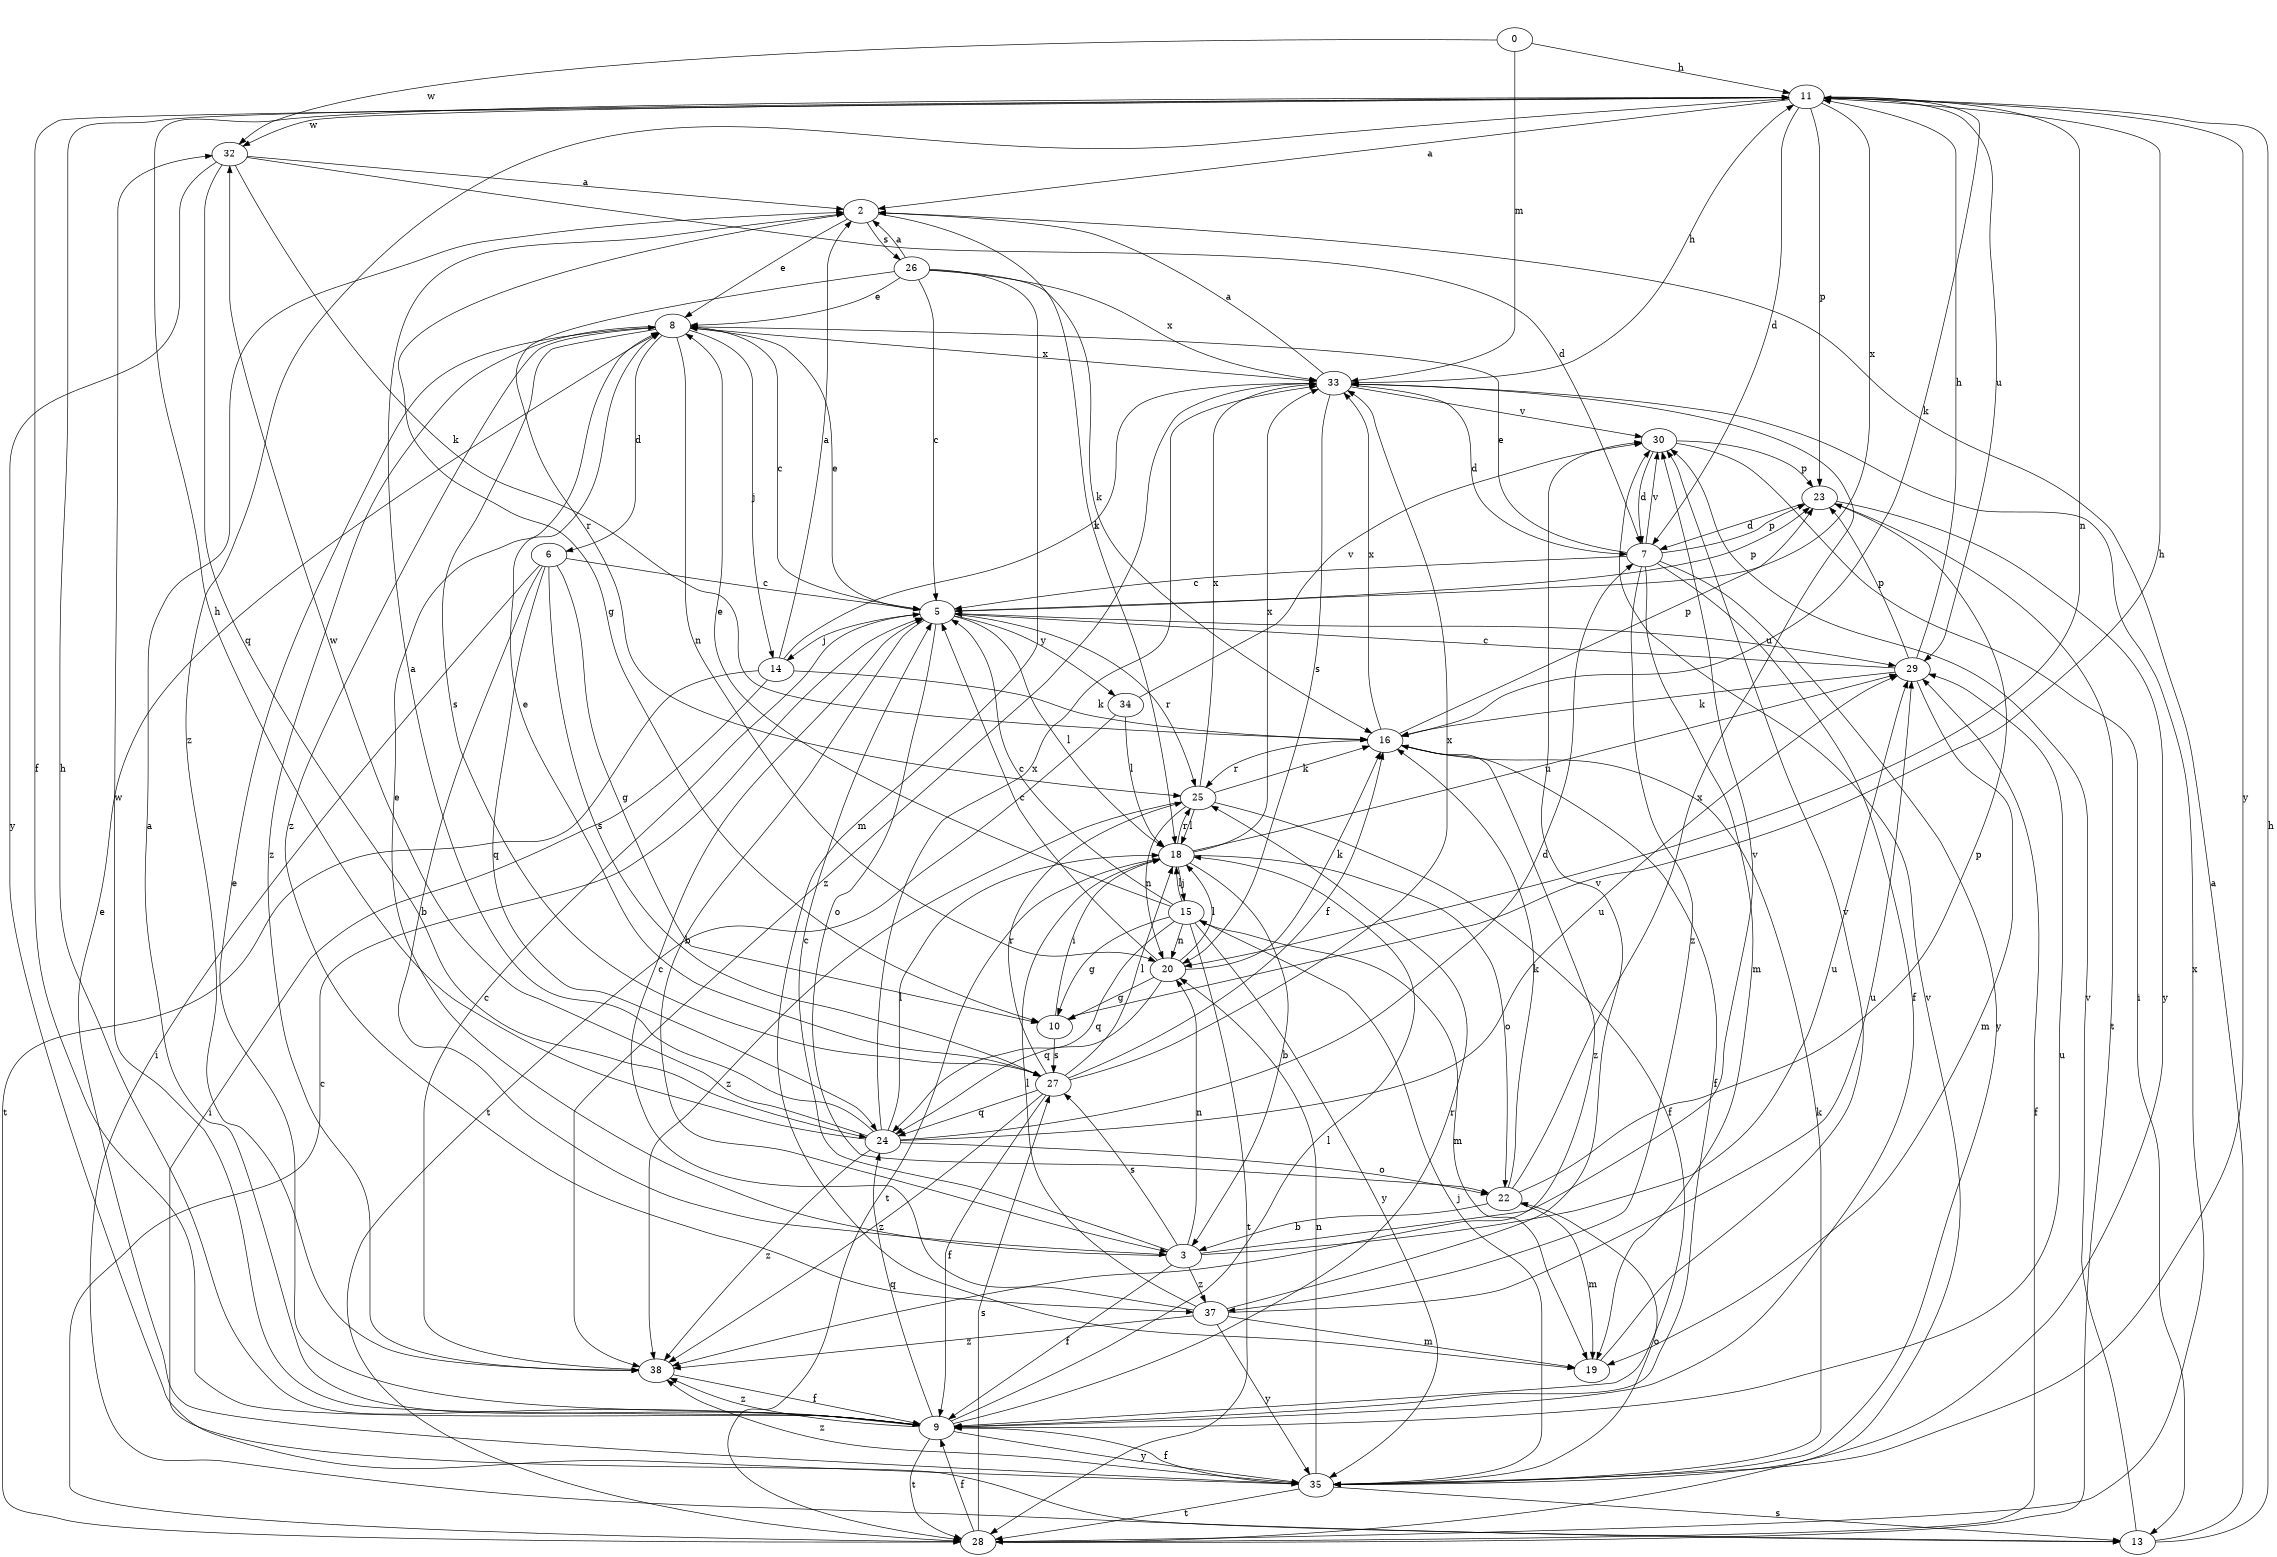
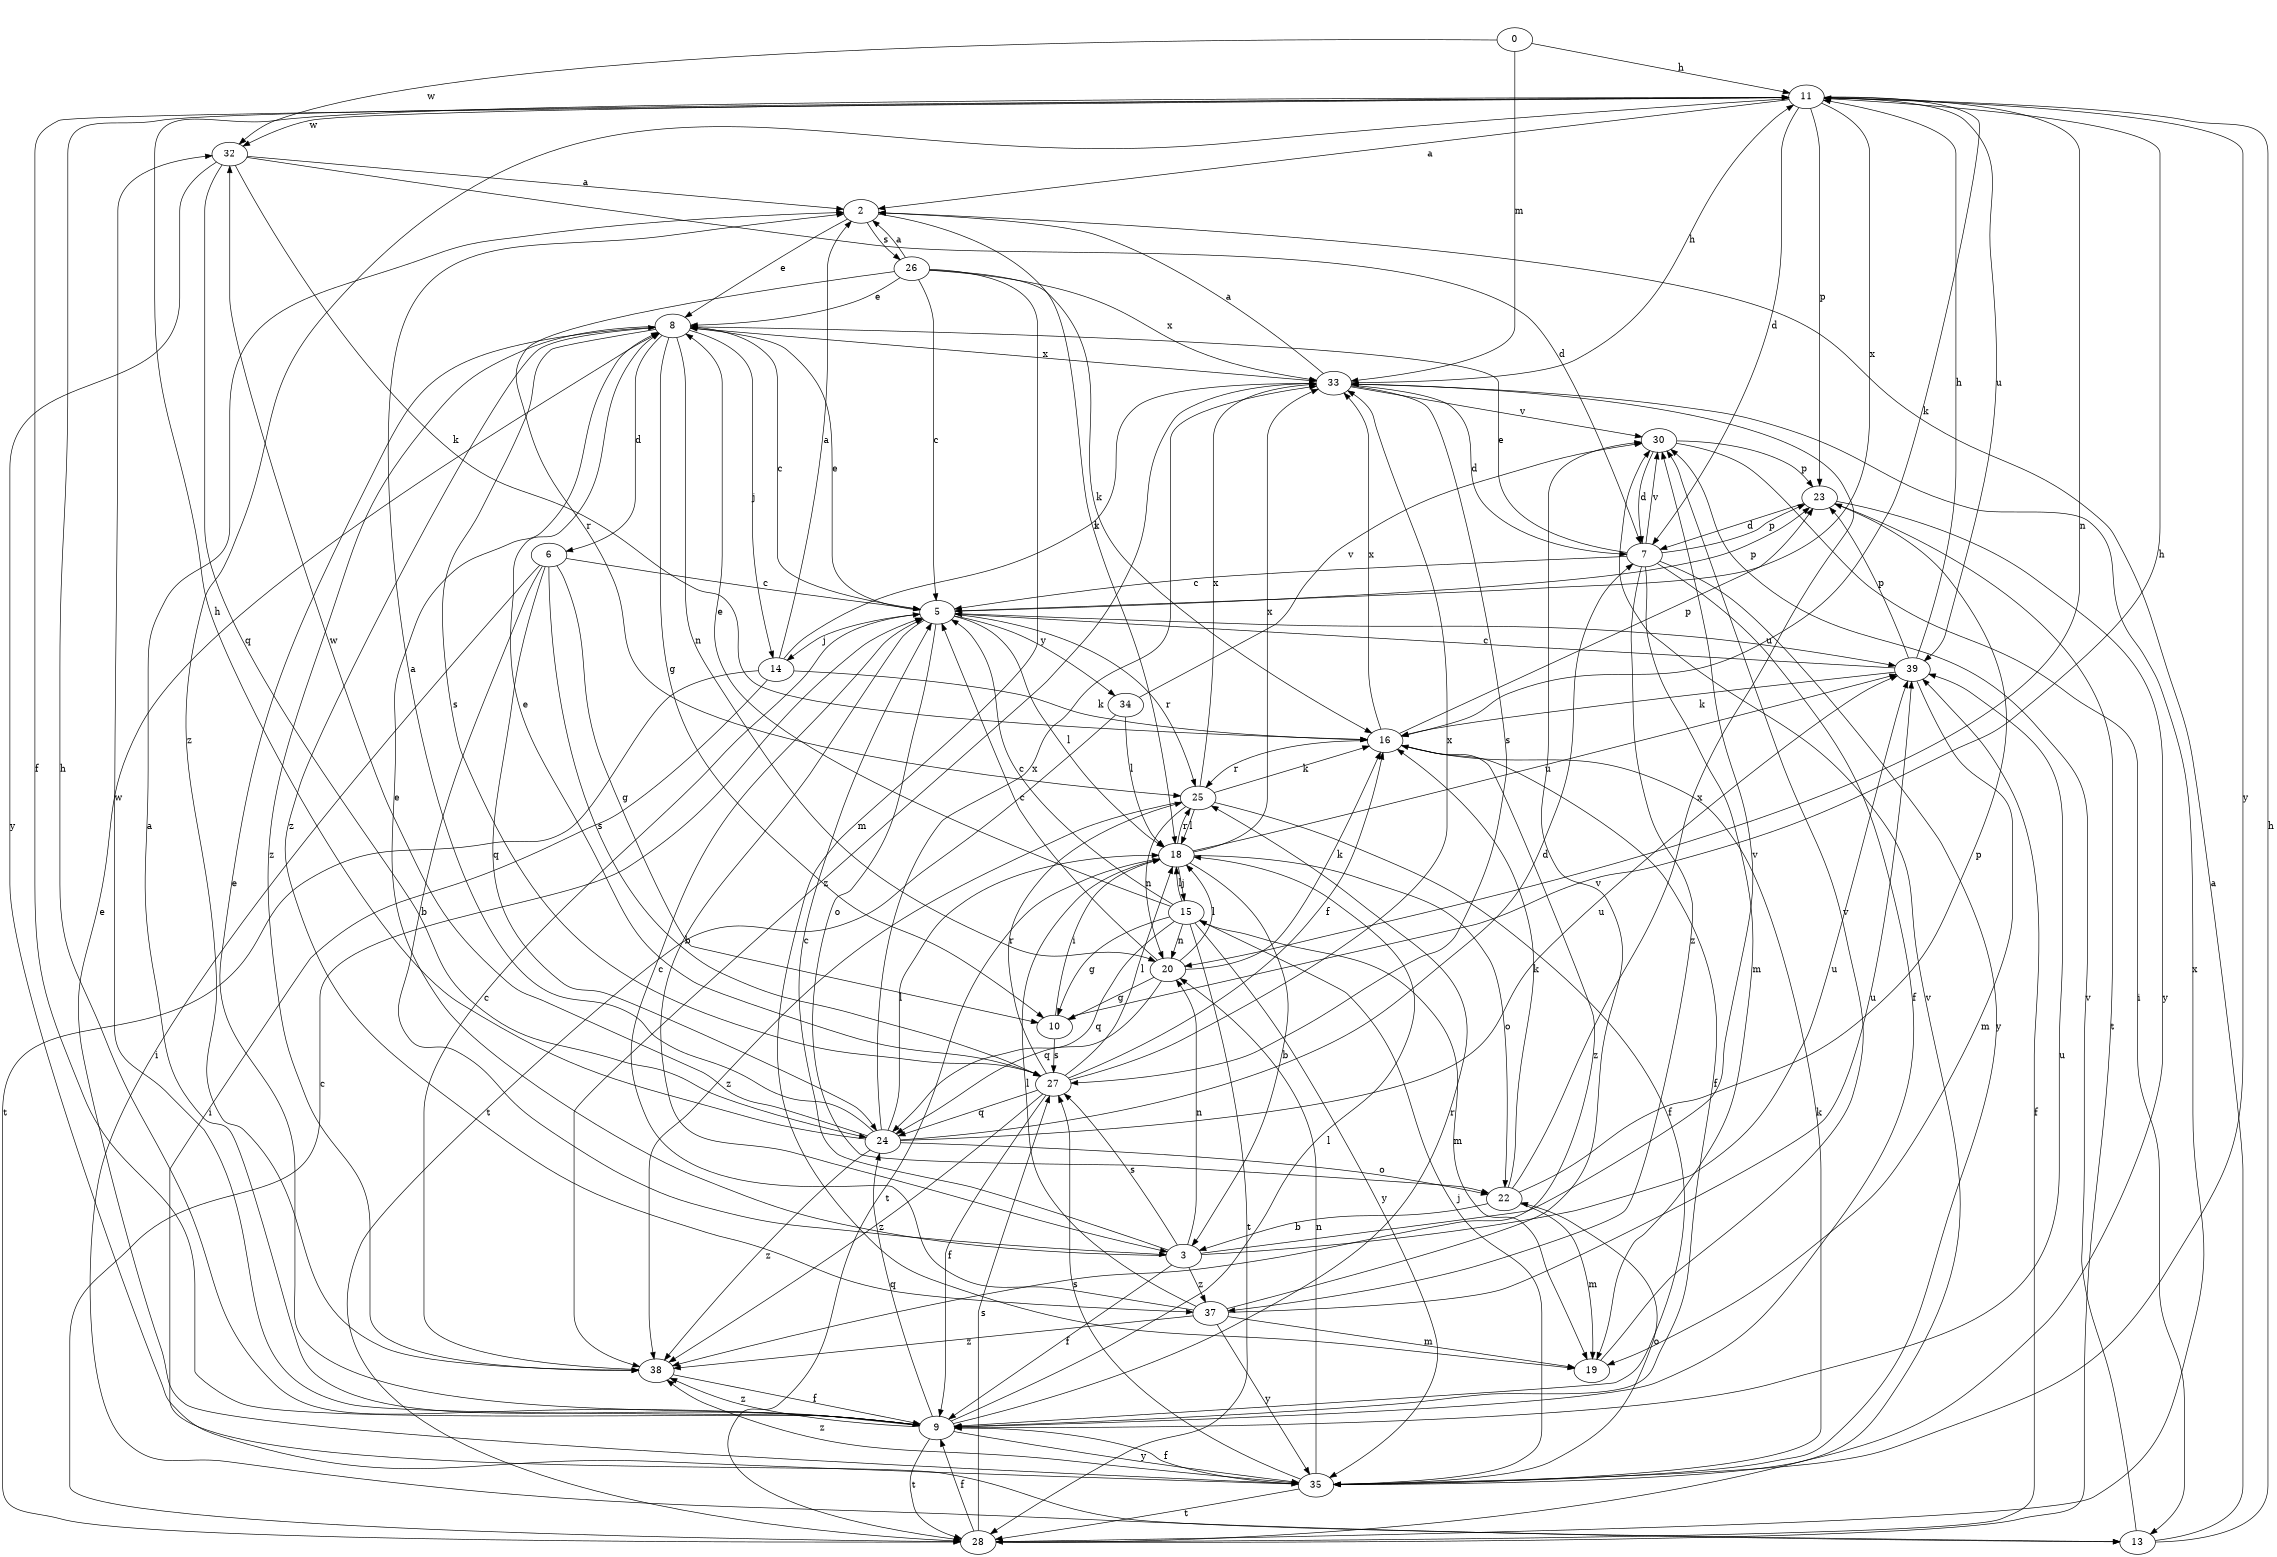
edge "2" -> "10": now "8" -> "10"
node "29": label "29" -> "39"
edge "33" -> "20": now "33" -> "27"
edge "35" -> "13": now "35" -> "27"
